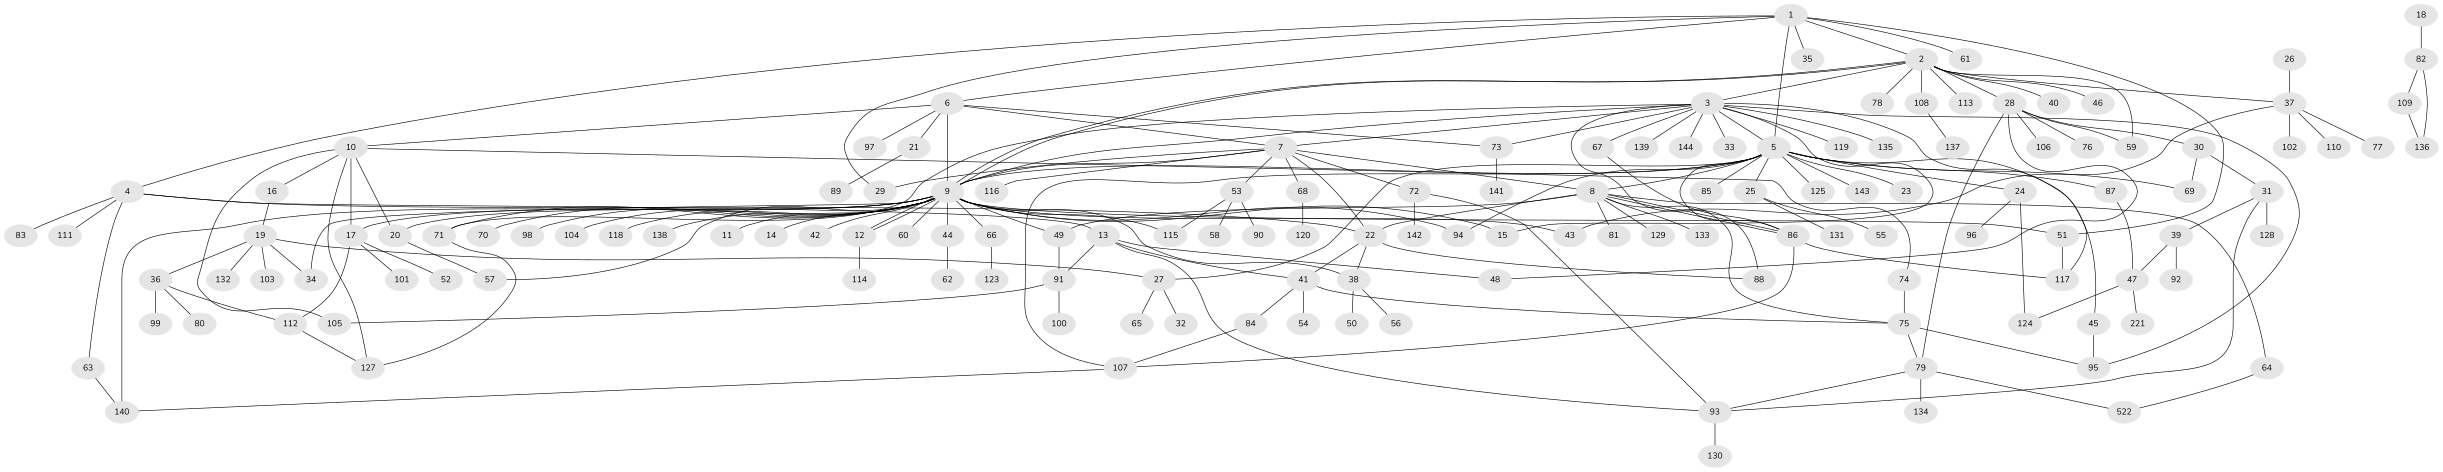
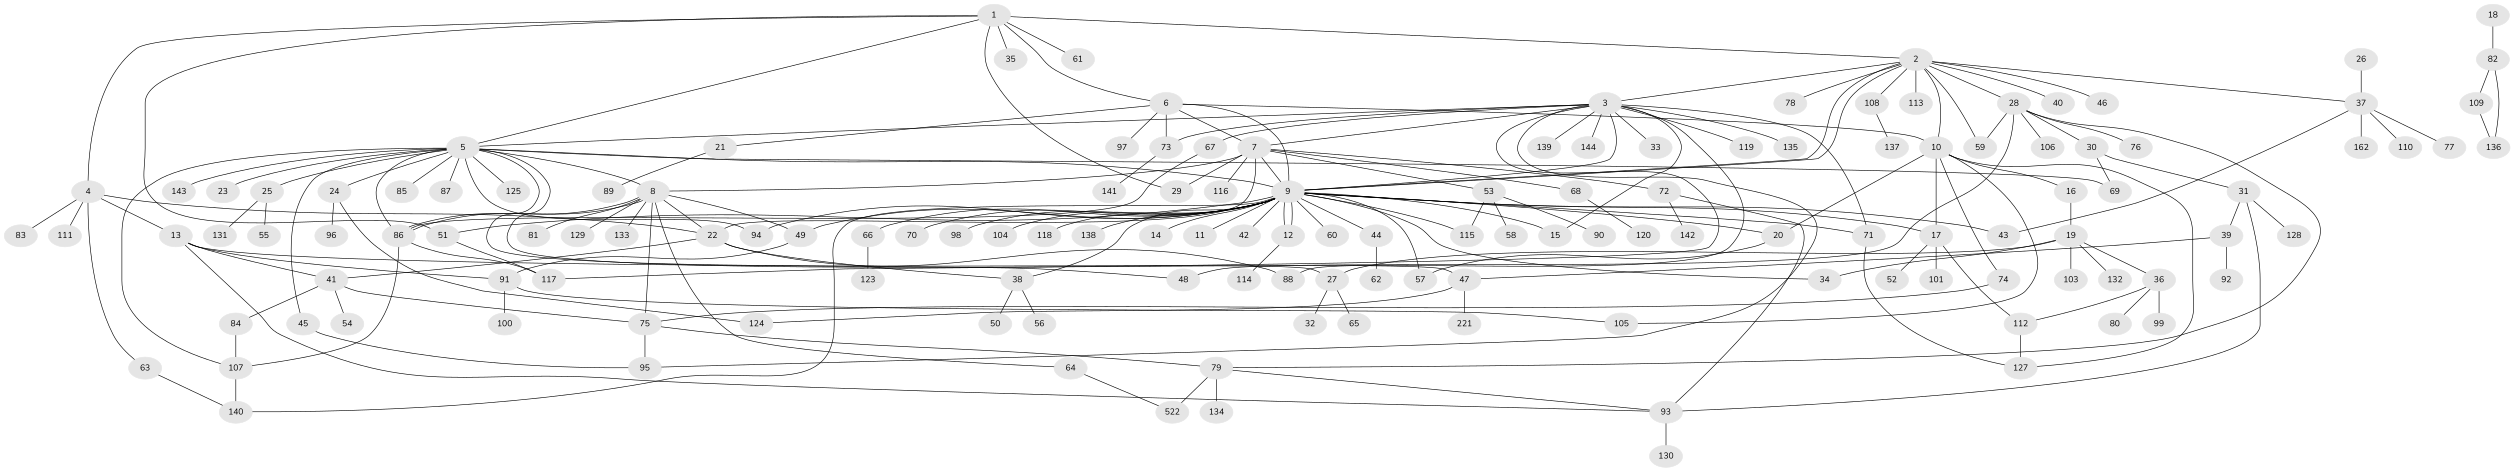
edge "2" -- "10": added
node "102": label "102" -> "162"
edge "87" -- "47": now "5" -- "47"
